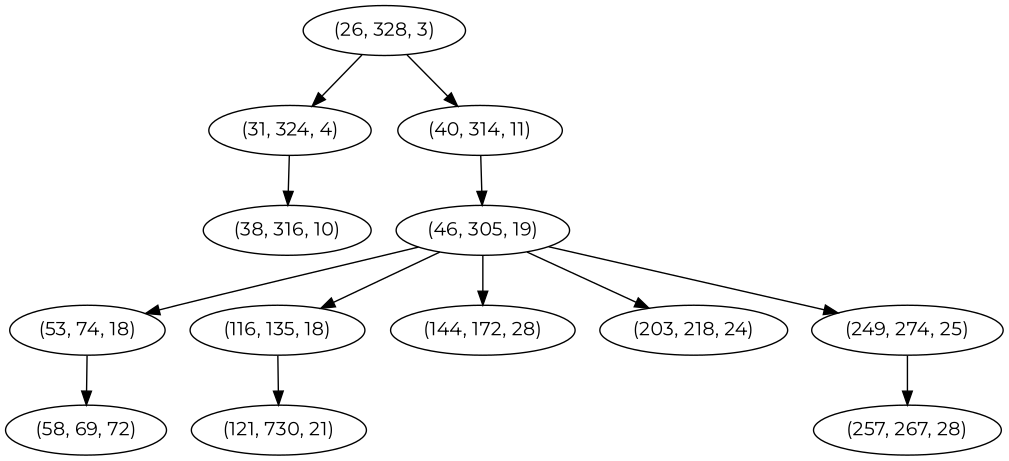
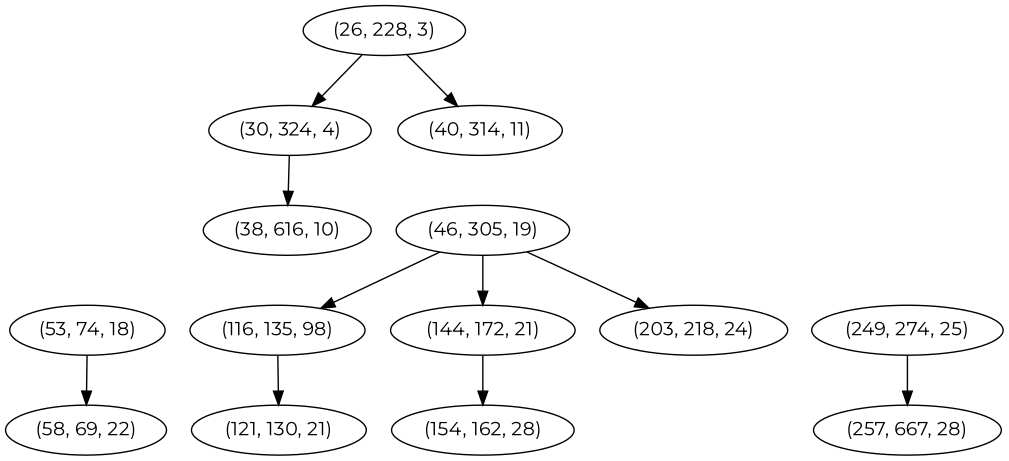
node "(26, 328, 3)": label "(26, 328, 3)" -> "(26, 228, 3)"
node "(31, 324, 4)": label "(31, 324, 4)" -> "(30, 324, 4)"
edge "(40, 314, 11)" -> "(46, 305, 19)": removed
node "(38, 316, 10)": label "(38, 316, 10)" -> "(38, 616, 10)"
edge "(46, 305, 19)" -> "(53, 74, 18)": removed
edge "(46, 305, 19)" -> "(249, 274, 25)": removed
node "(116, 135, 18)": label "(116, 135, 18)" -> "(116, 135, 98)"
node "(144, 172, 28)": label "(144, 172, 28)" -> "(144, 172, 21)"
node "(58, 69, 72)": label "(58, 69, 72)" -> "(58, 69, 22)"
node "(121, 730, 21)": label "(121, 730, 21)" -> "(121, 130, 21)"
node "(154, 162, 28)": added
node "(257, 267, 28)": label "(257, 267, 28)" -> "(257, 667, 28)"
